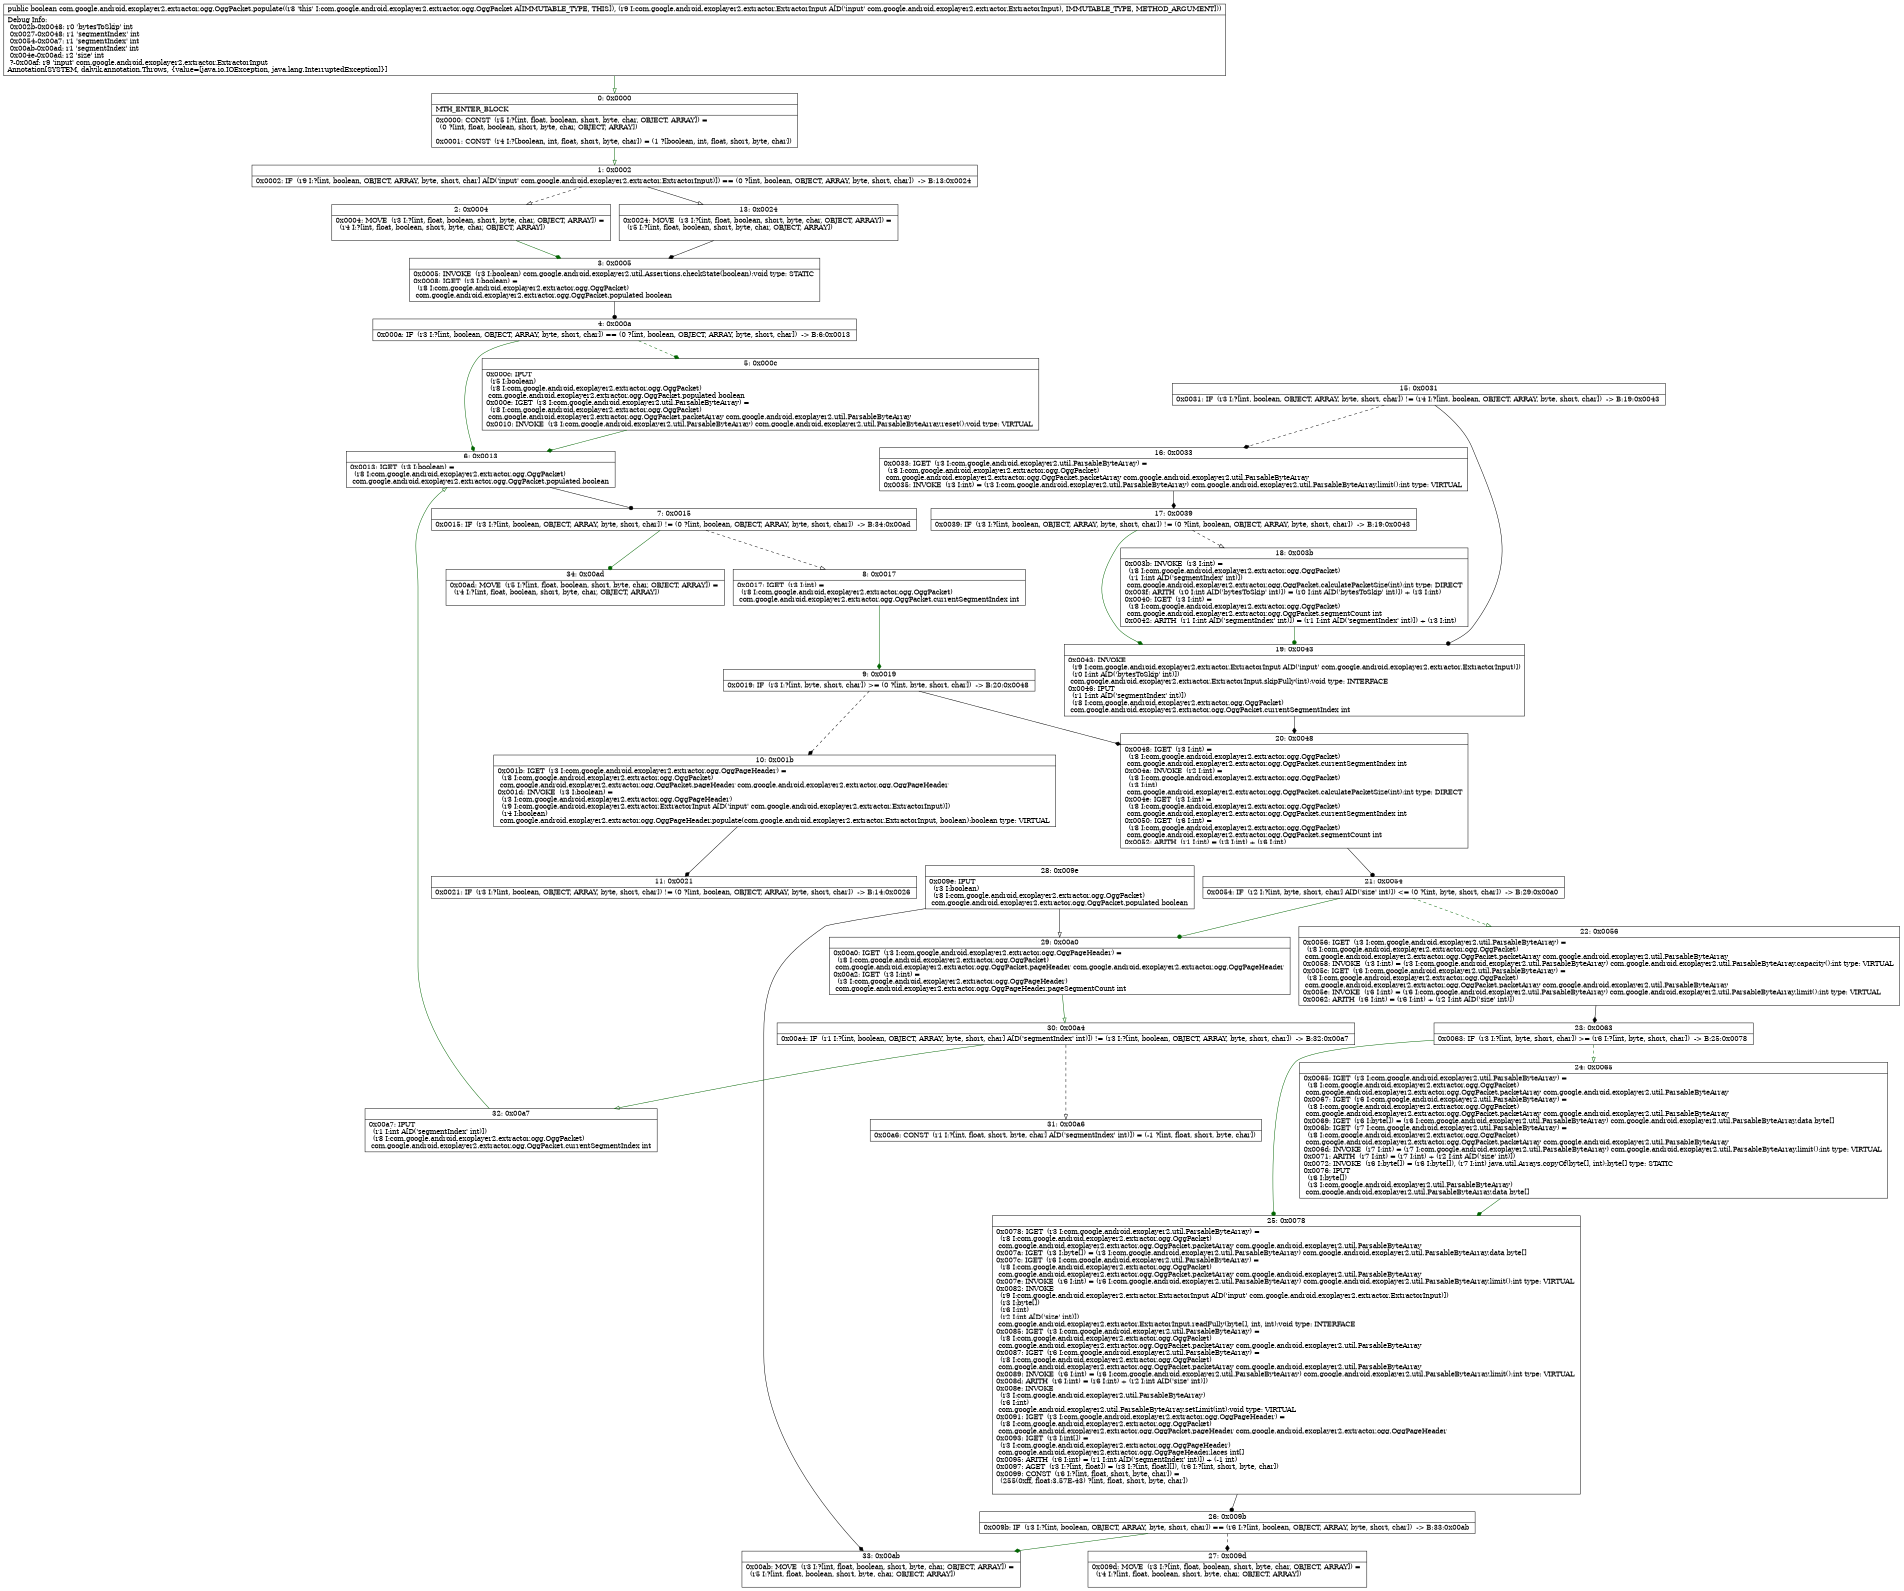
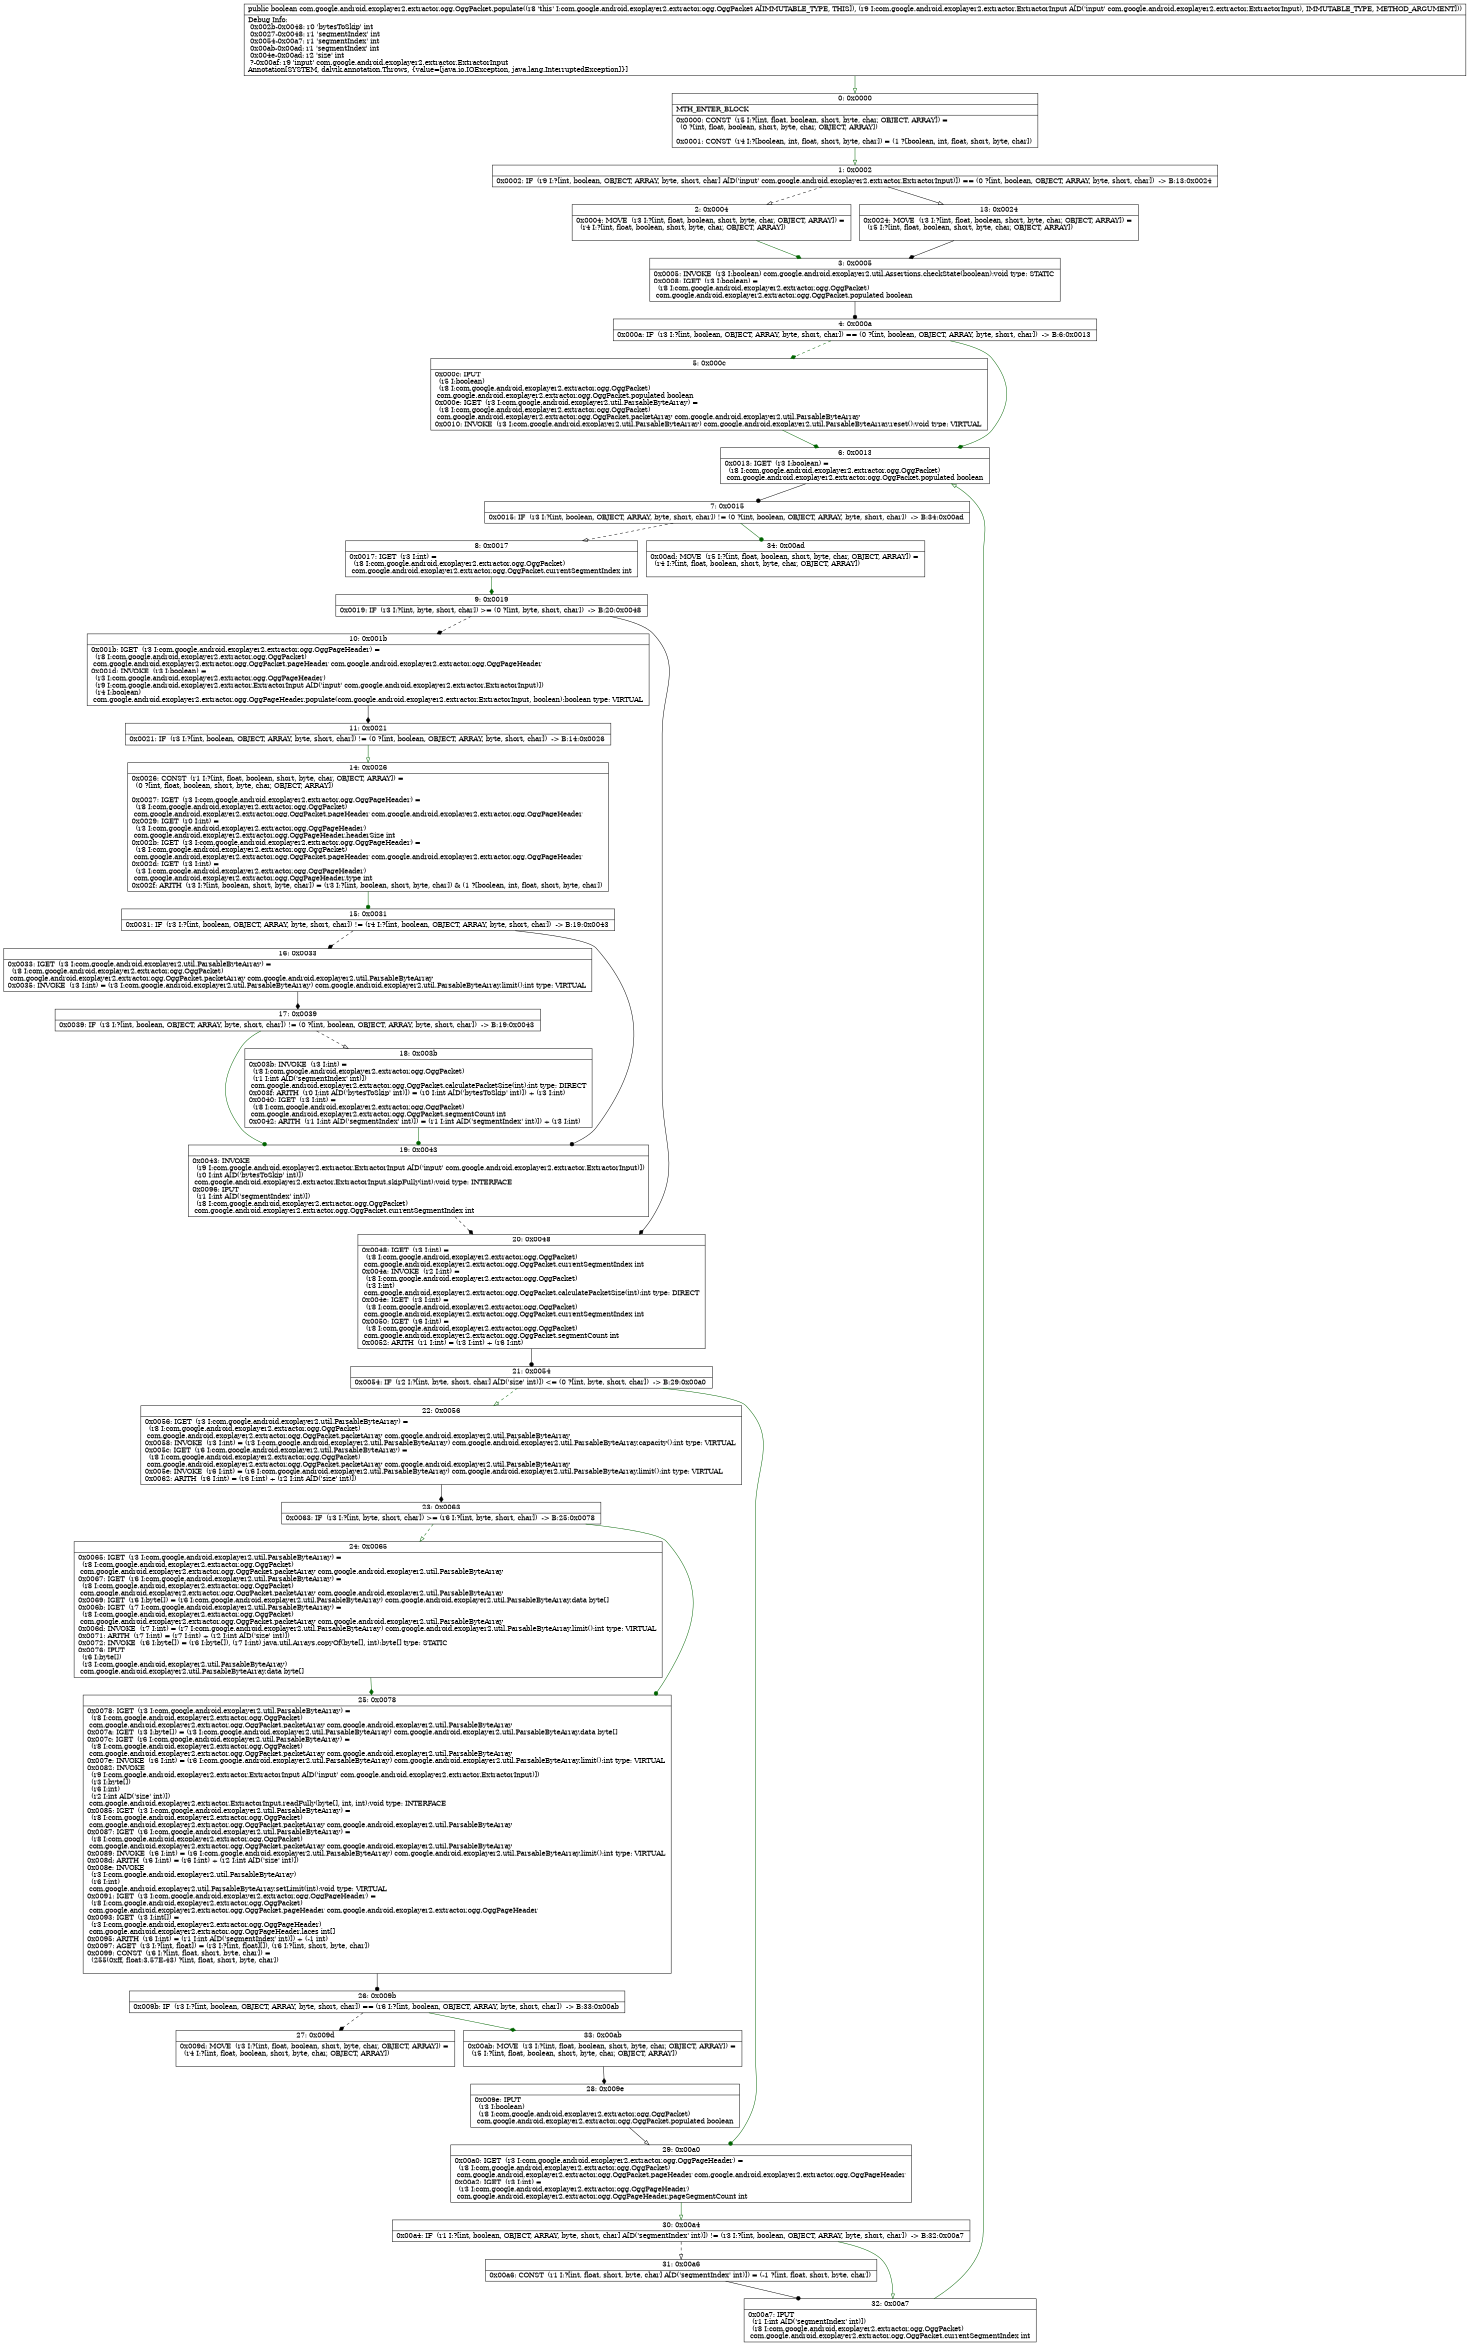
edge "17: 0x0039" -> "19: 0x0043": arrowhead diamond -> dot
node "19: 0x0043": text "0x0046: IPUT" -> "0x0096: IPUT"
edge "19: 0x0043" -> "20: 0x0048": style solid -> dashed
node "14: 0x0026": added
edge "28: 0x009e" -> "33: 0x00ab": reversed
edge "31: 0x00a6" -> "32: 0x00a7": added
